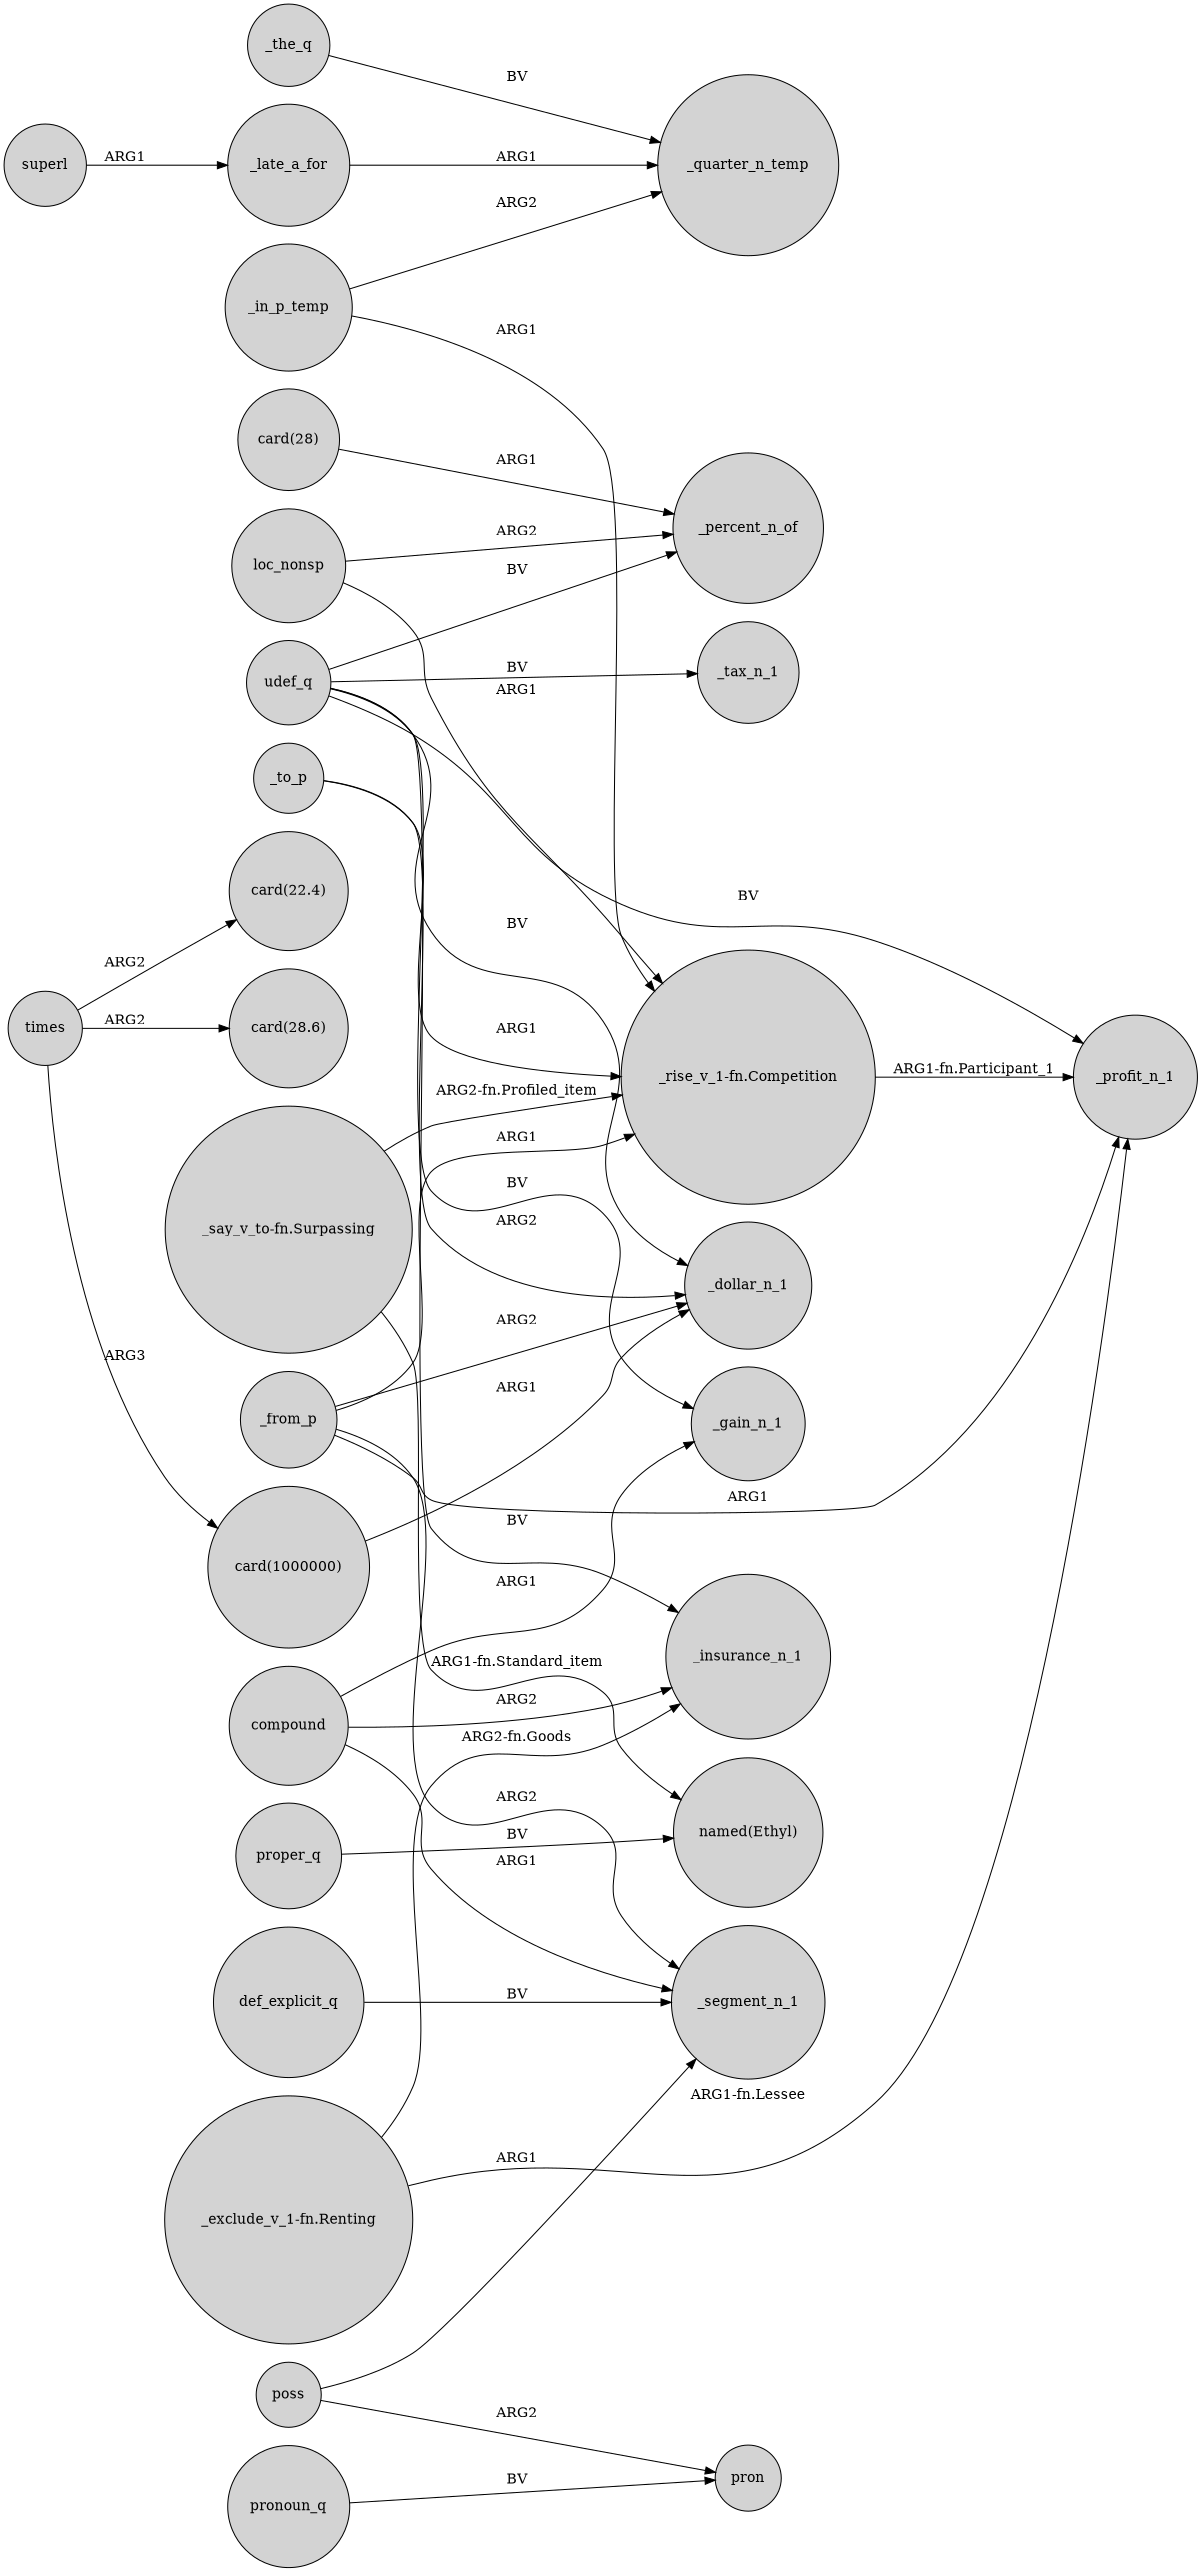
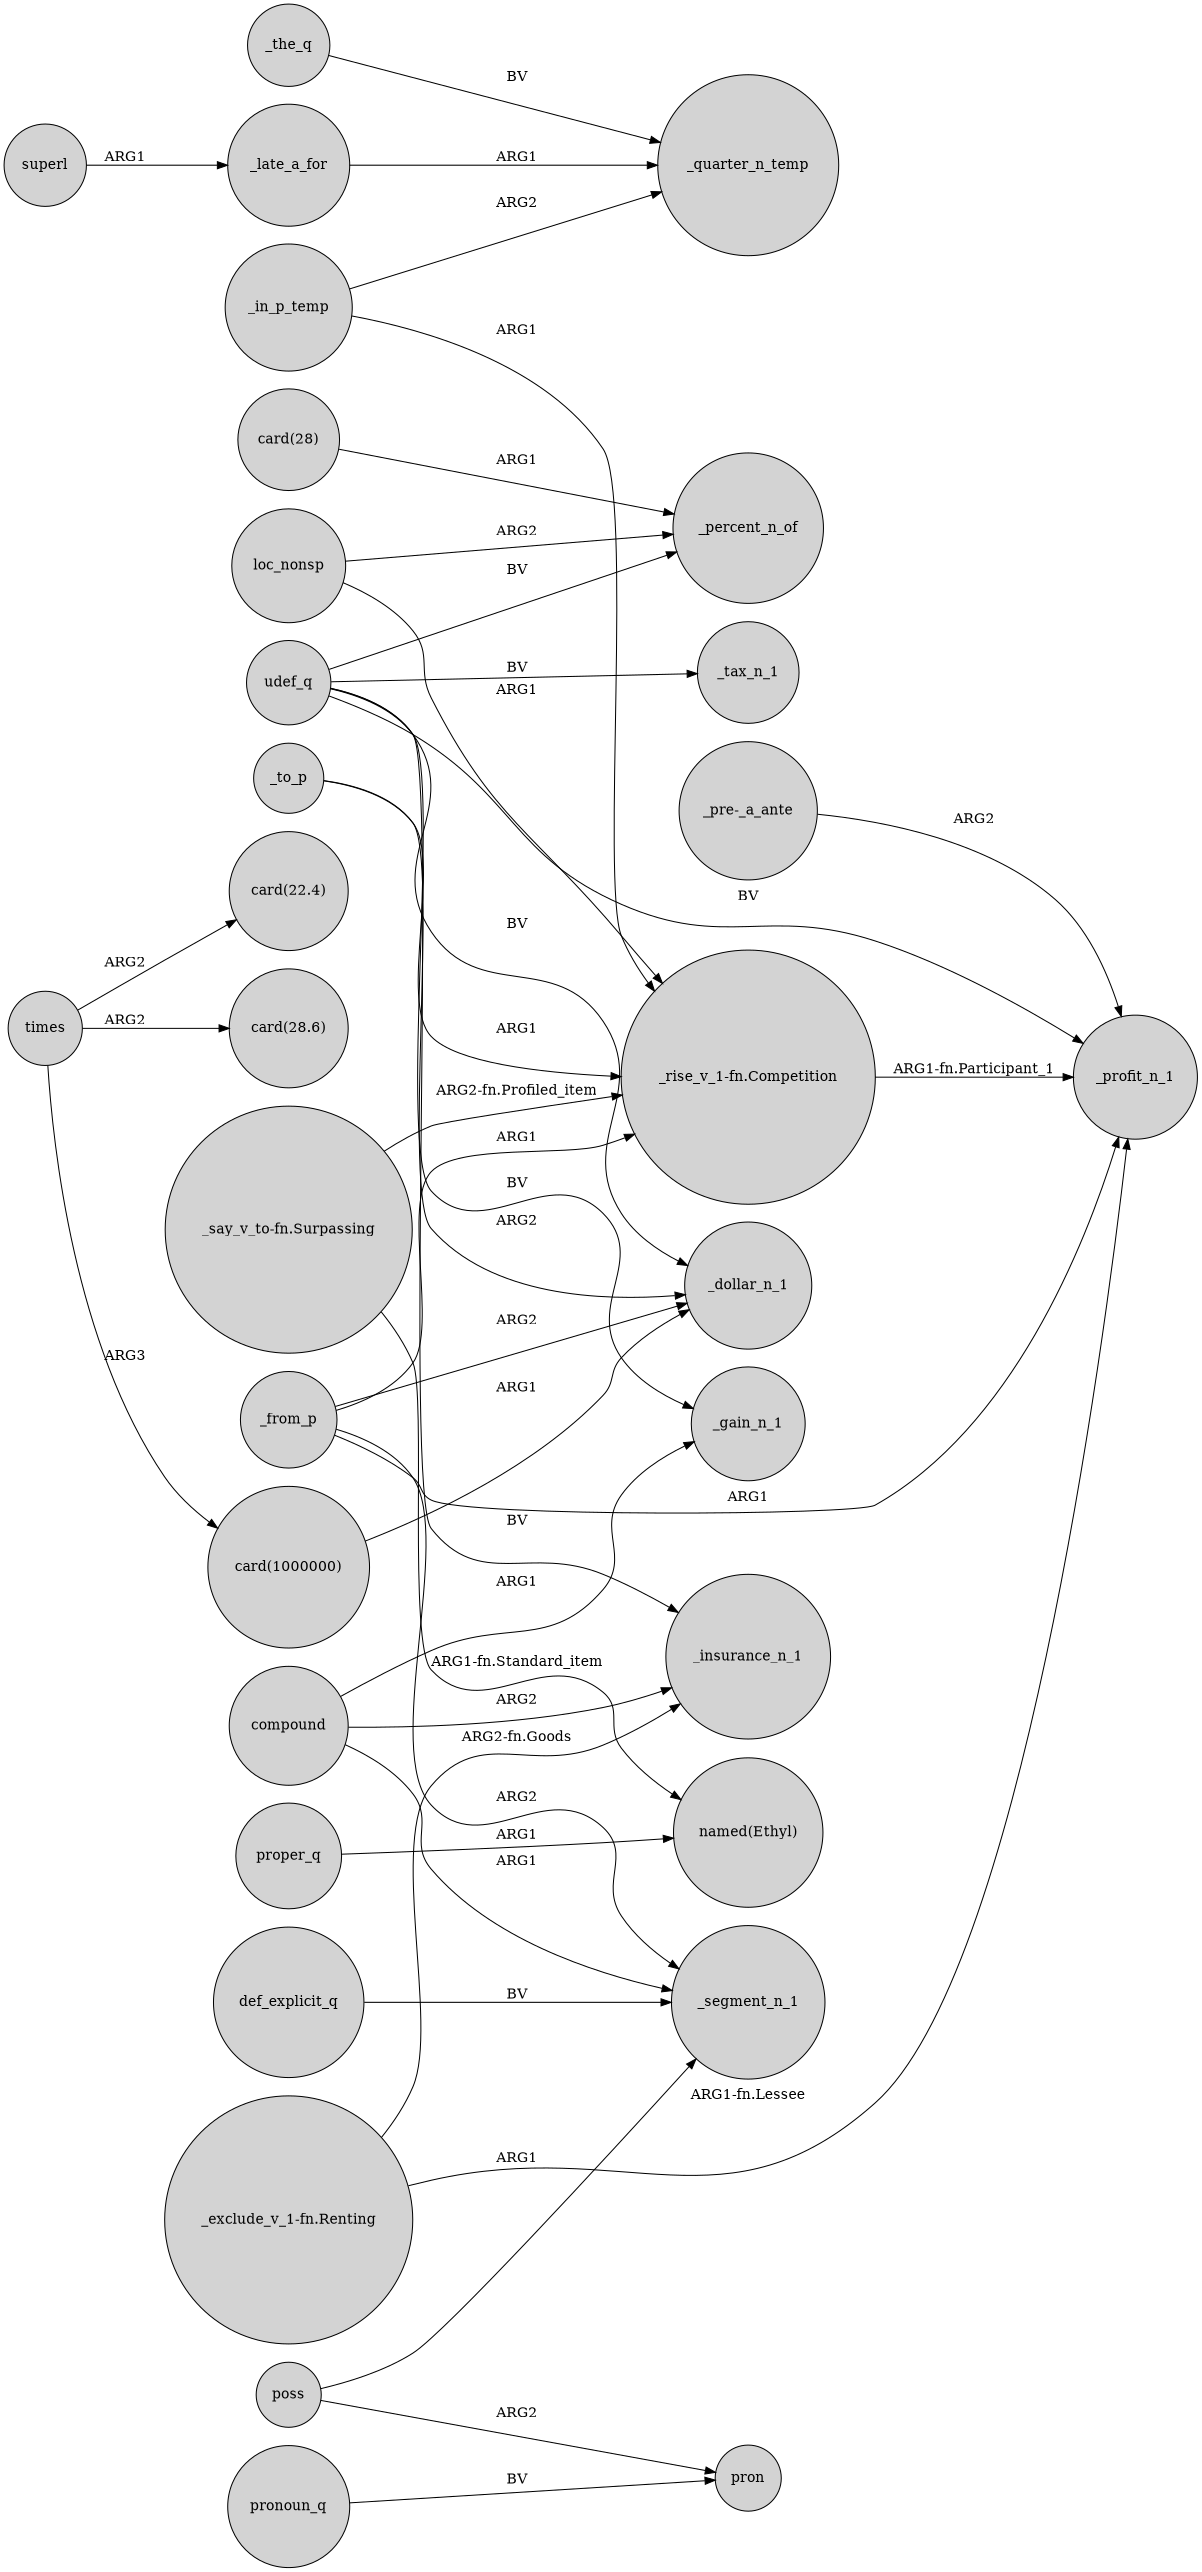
node "_pre-_a_ante": added
edge "proper_q" -> "named(Ethyl)": label "BV" -> "ARG1"
